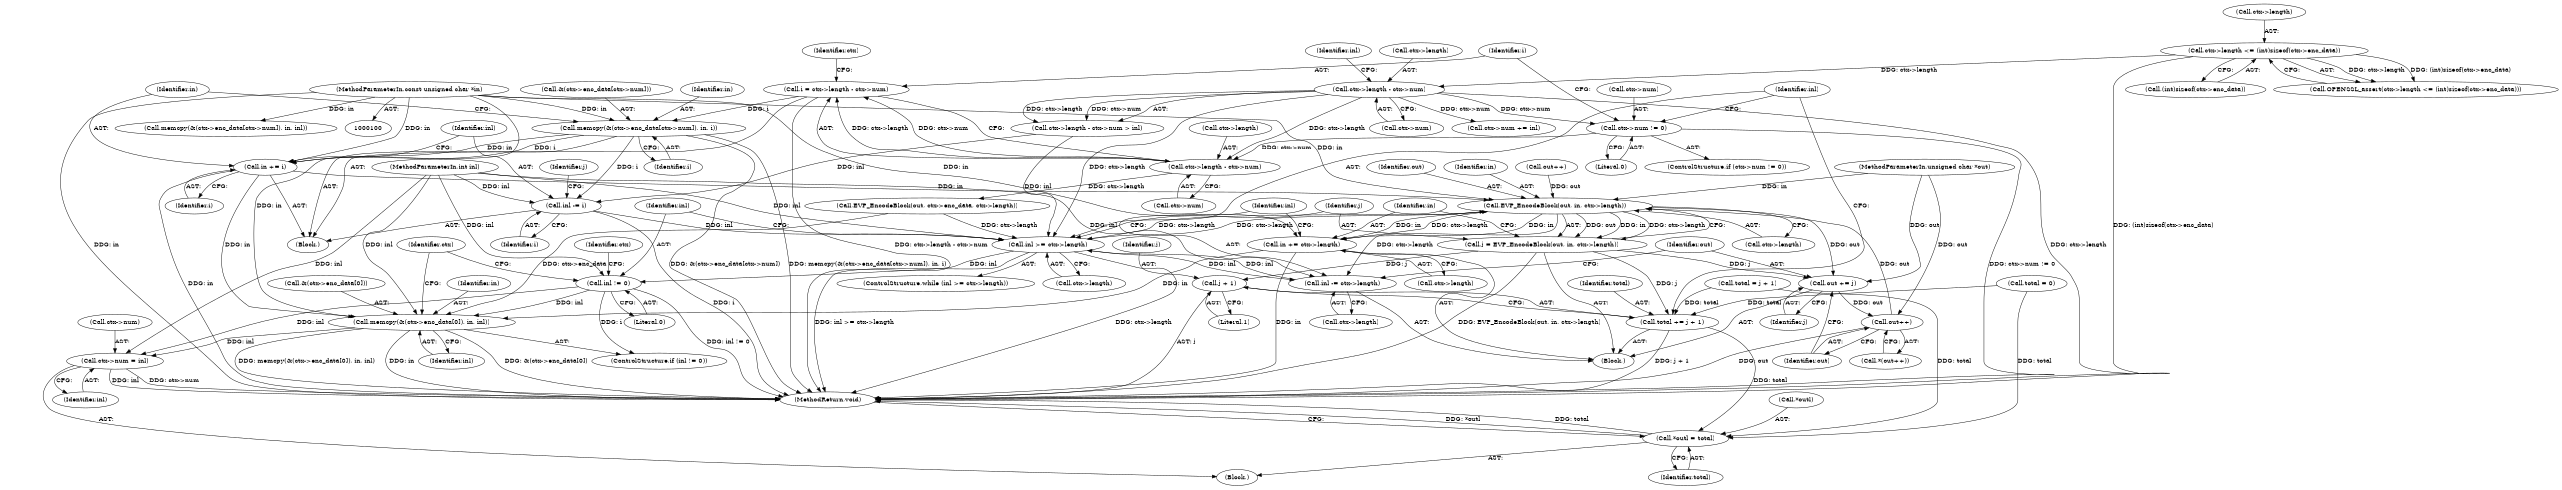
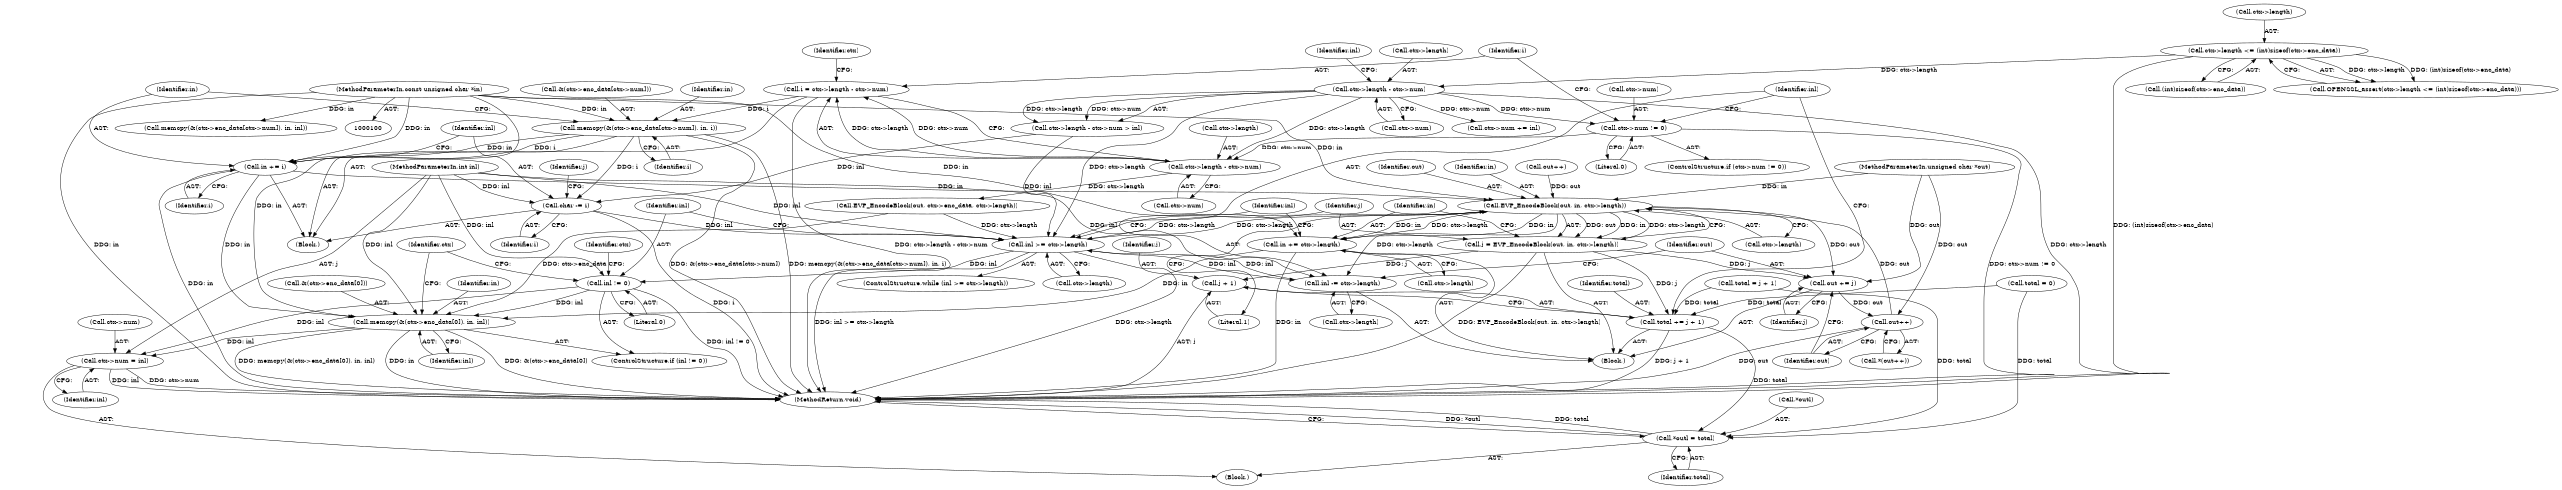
node "(Call,inl -= i)": label "(Call,inl -= i)" -> "(Call,char -= i)"
edge "(MethodParameterIn,int inl)" -> "(Call,ctx->num = inl)": label "DDG: inl" -> "AST: j"
edge "(Call,j + 1)" -> "(Literal,1)": now "(Call,EVP_EncodeBlock(out, in, ctx->length))" -> "(Literal,1)"
edge "(Call,inl != 0)" -> "(ControlStructure,if (inl != 0))": label "DDG: i" -> "AST: "
